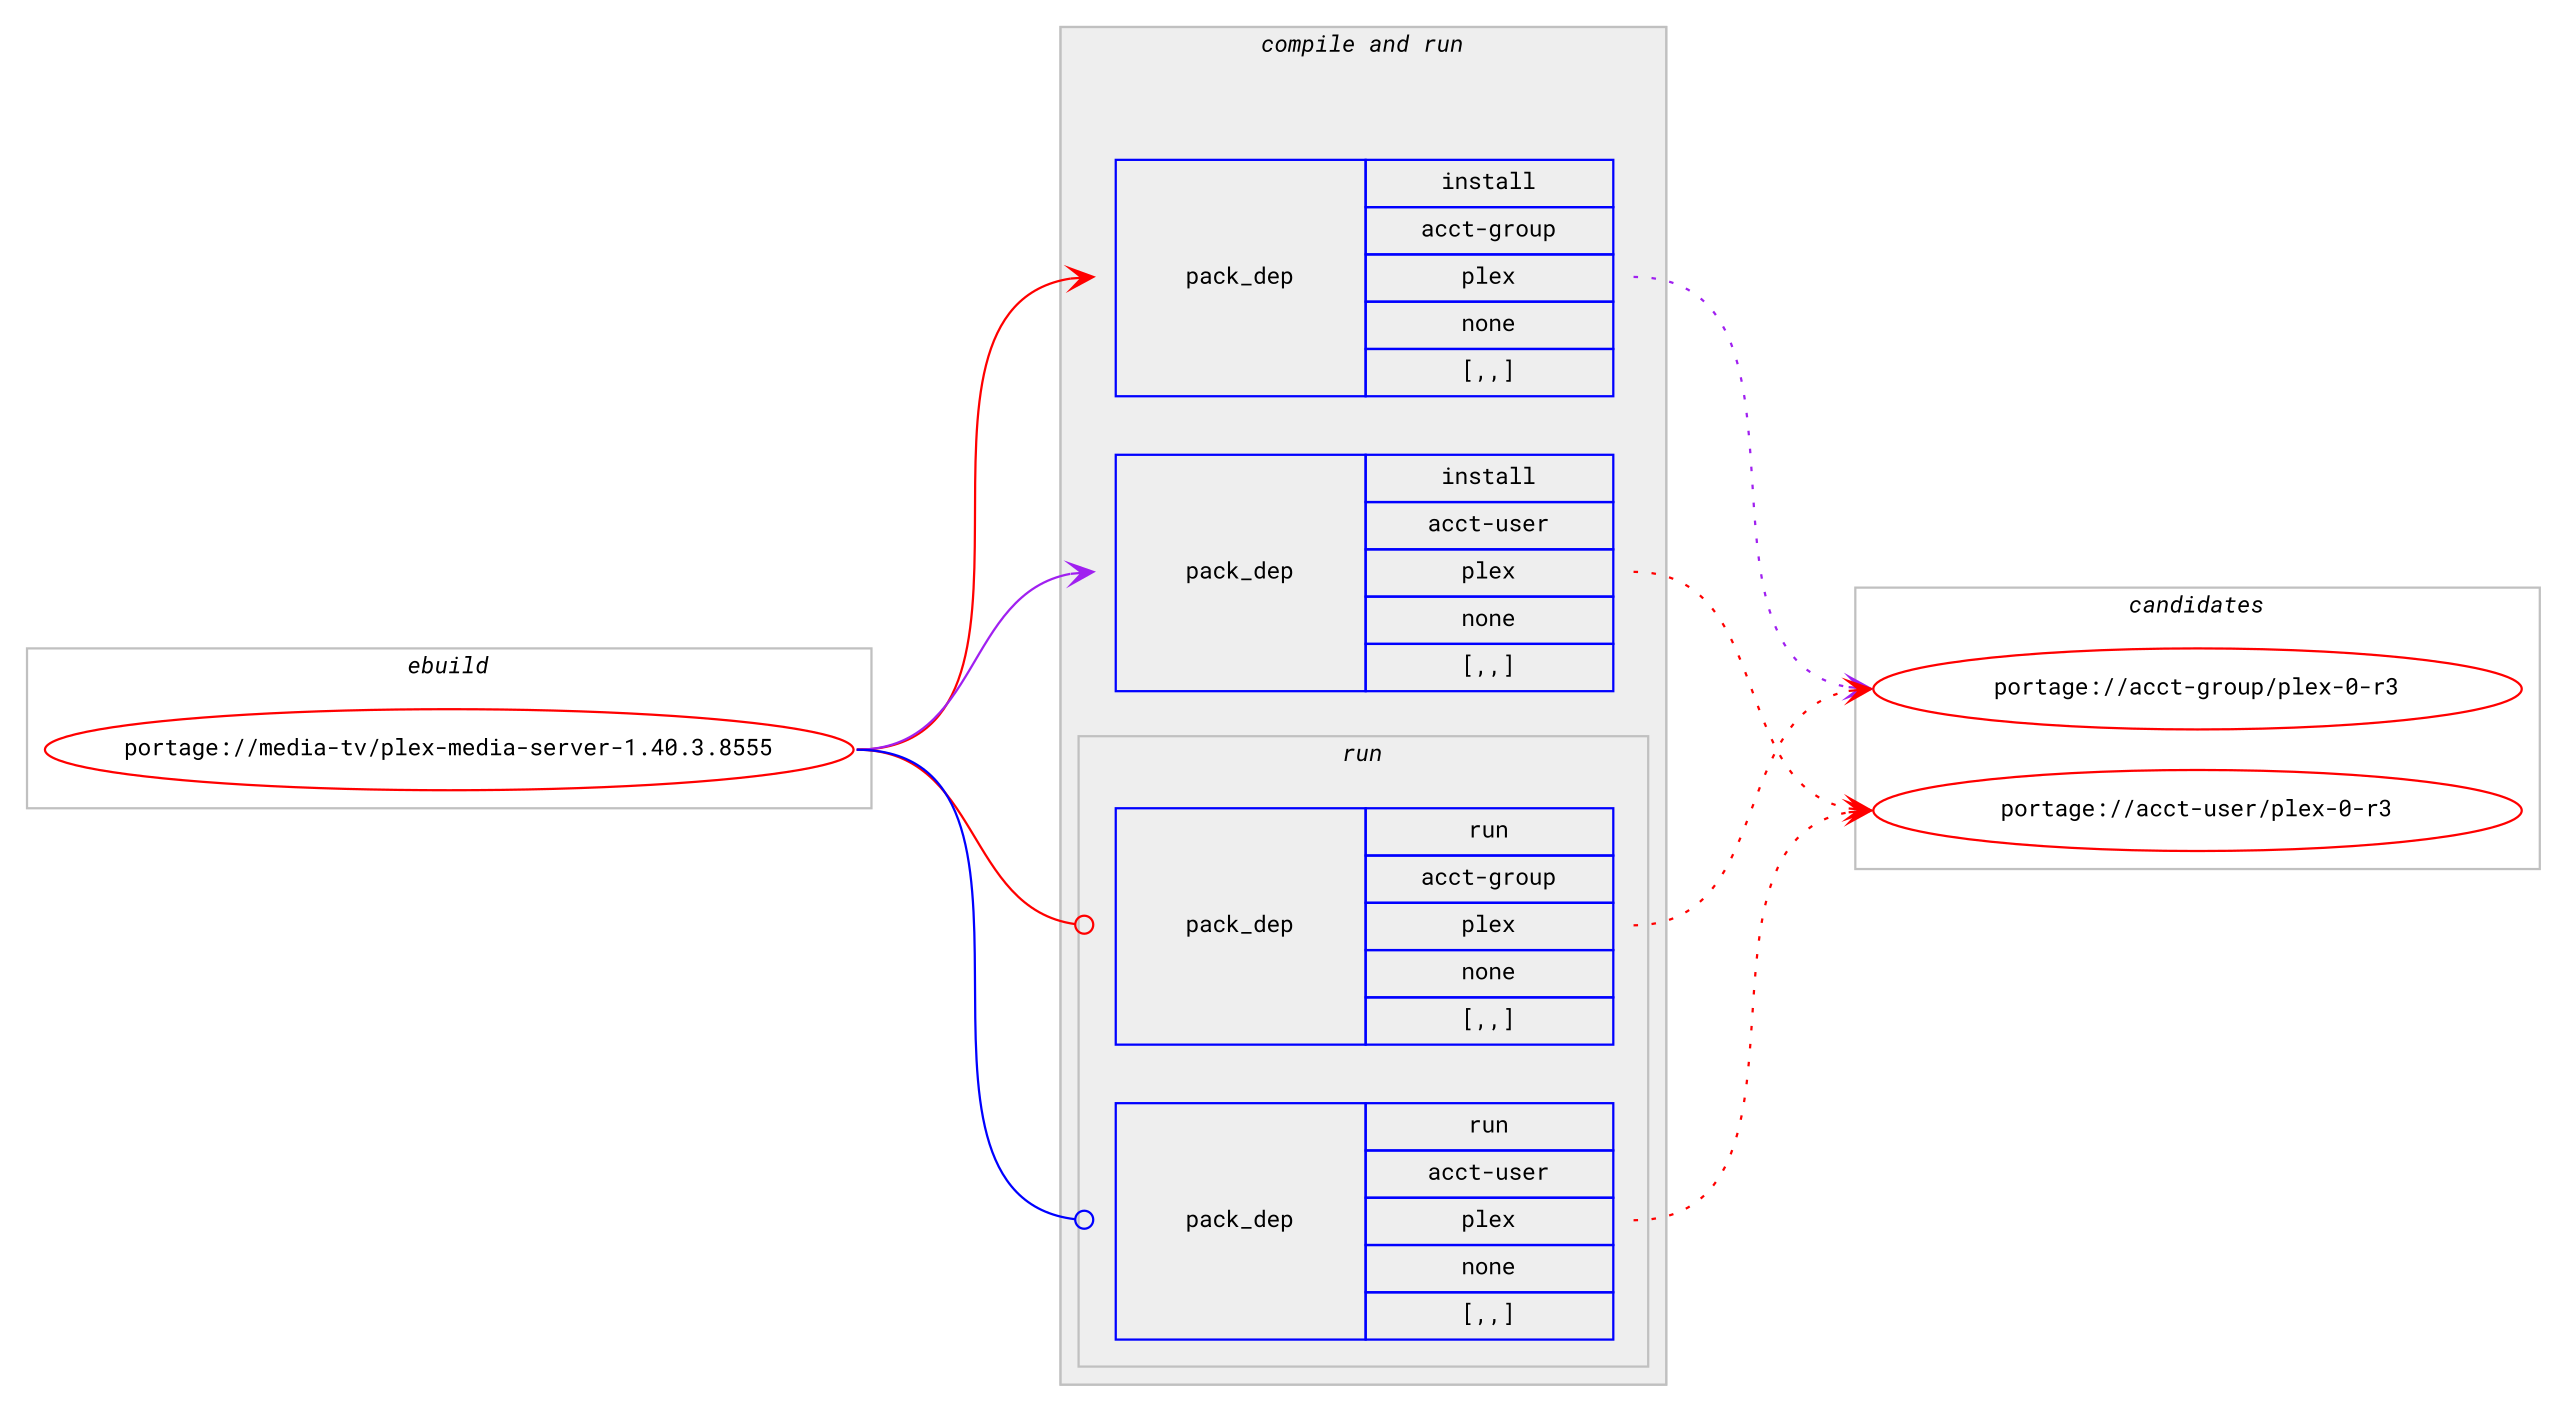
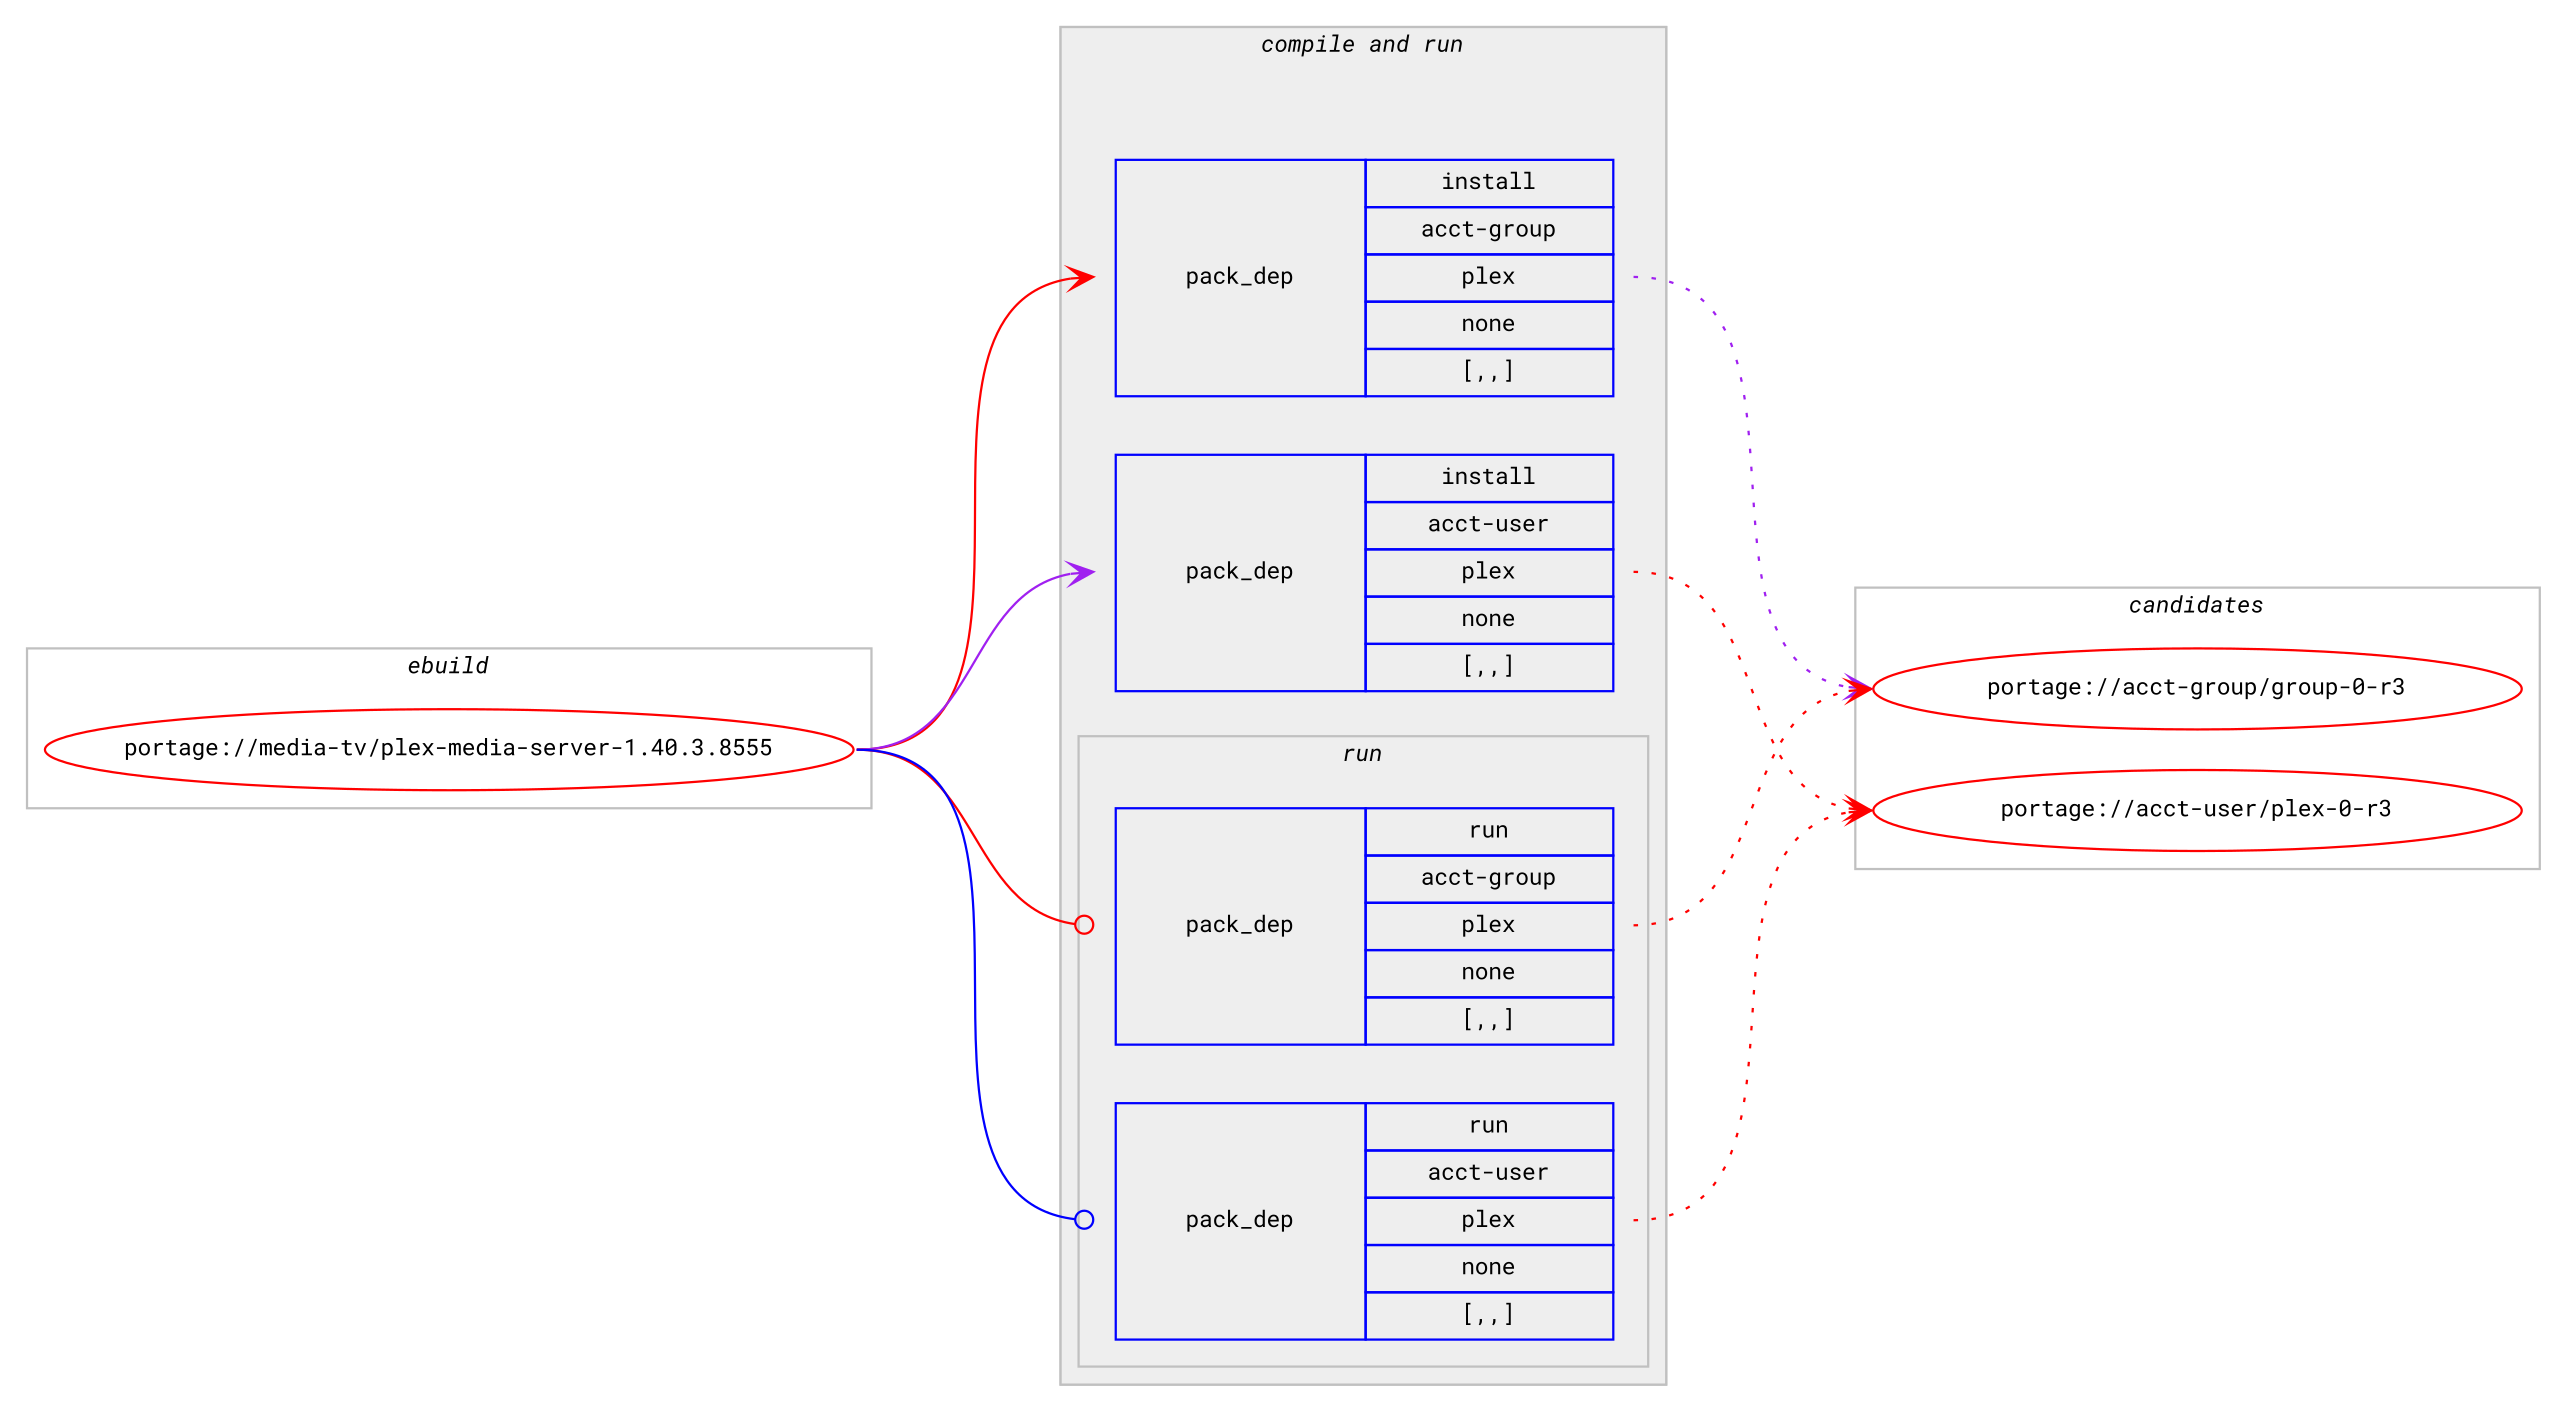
node "portage://acct-group/plex-0-r3": label "portage://acct-group/plex-0-r3" -> "portage://acct-group/group-0-r3"
